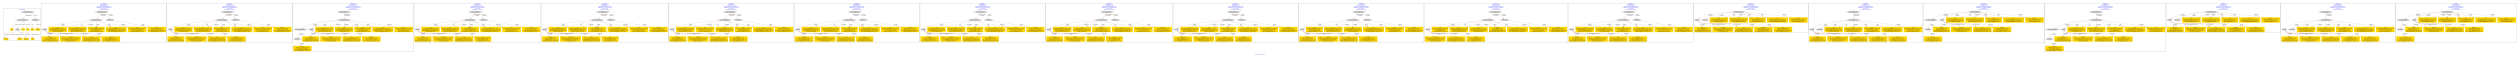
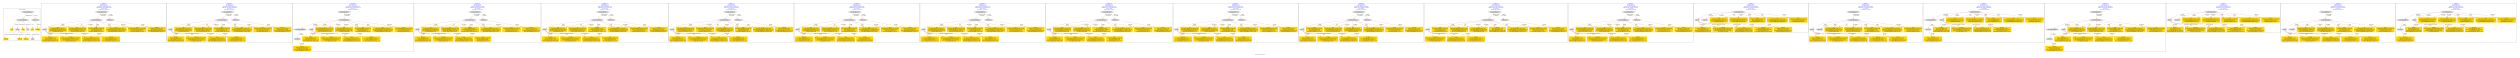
node "prov": fillcolor gold -> lightgray
node "artist": fillcolor gold -> lightgray
